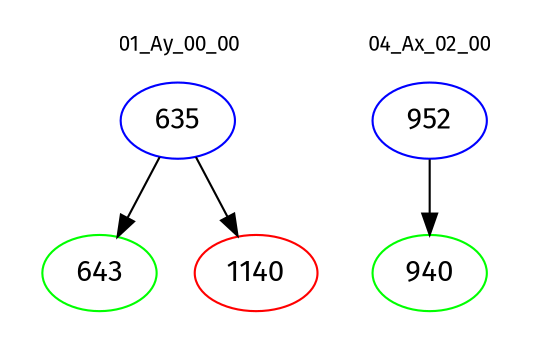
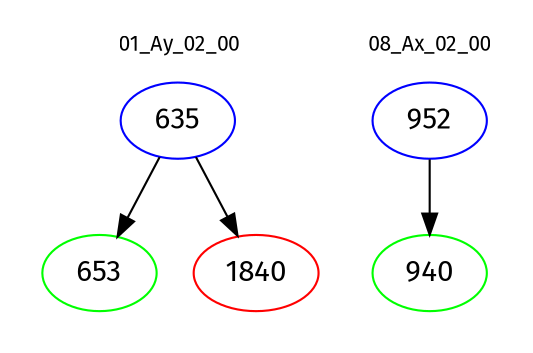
cluster "01_Ay_00_00": label "01_Ay_00_00" -> "01_Ay_02_00"
cluster "04_Ax_02_00": label "04_Ax_02_00" -> "08_Ax_02_00"
node "643": label "643" -> "653"
node "1140": label "1140" -> "1840"
